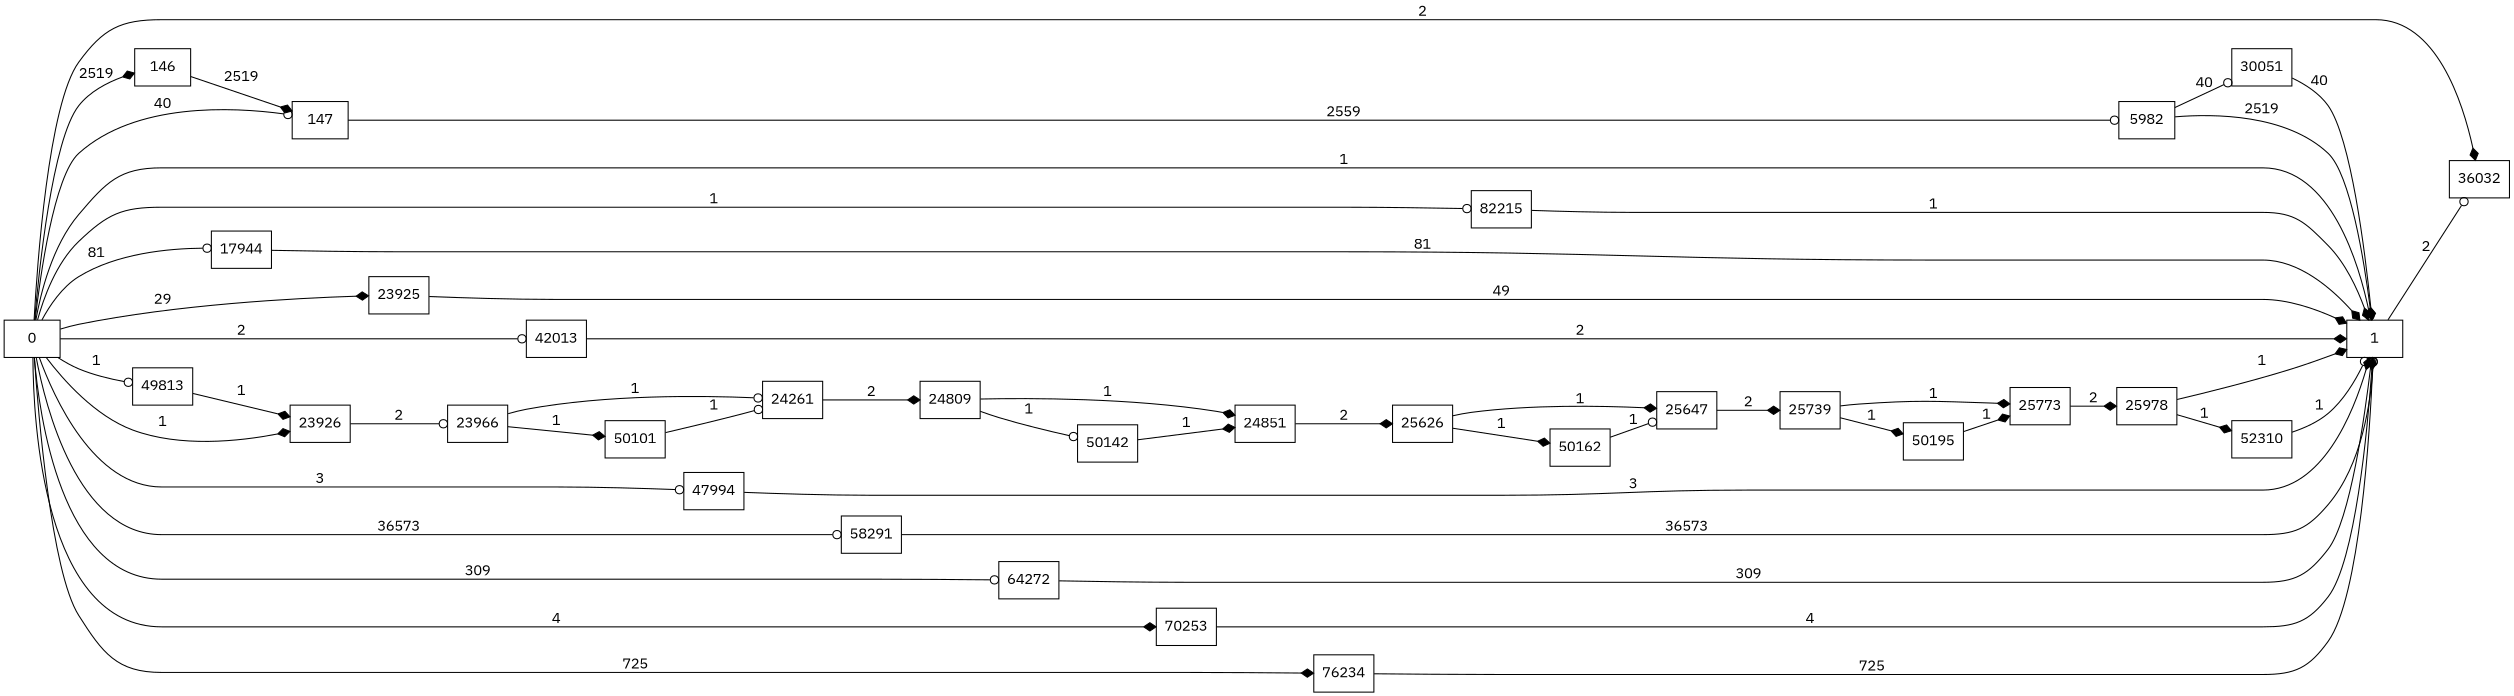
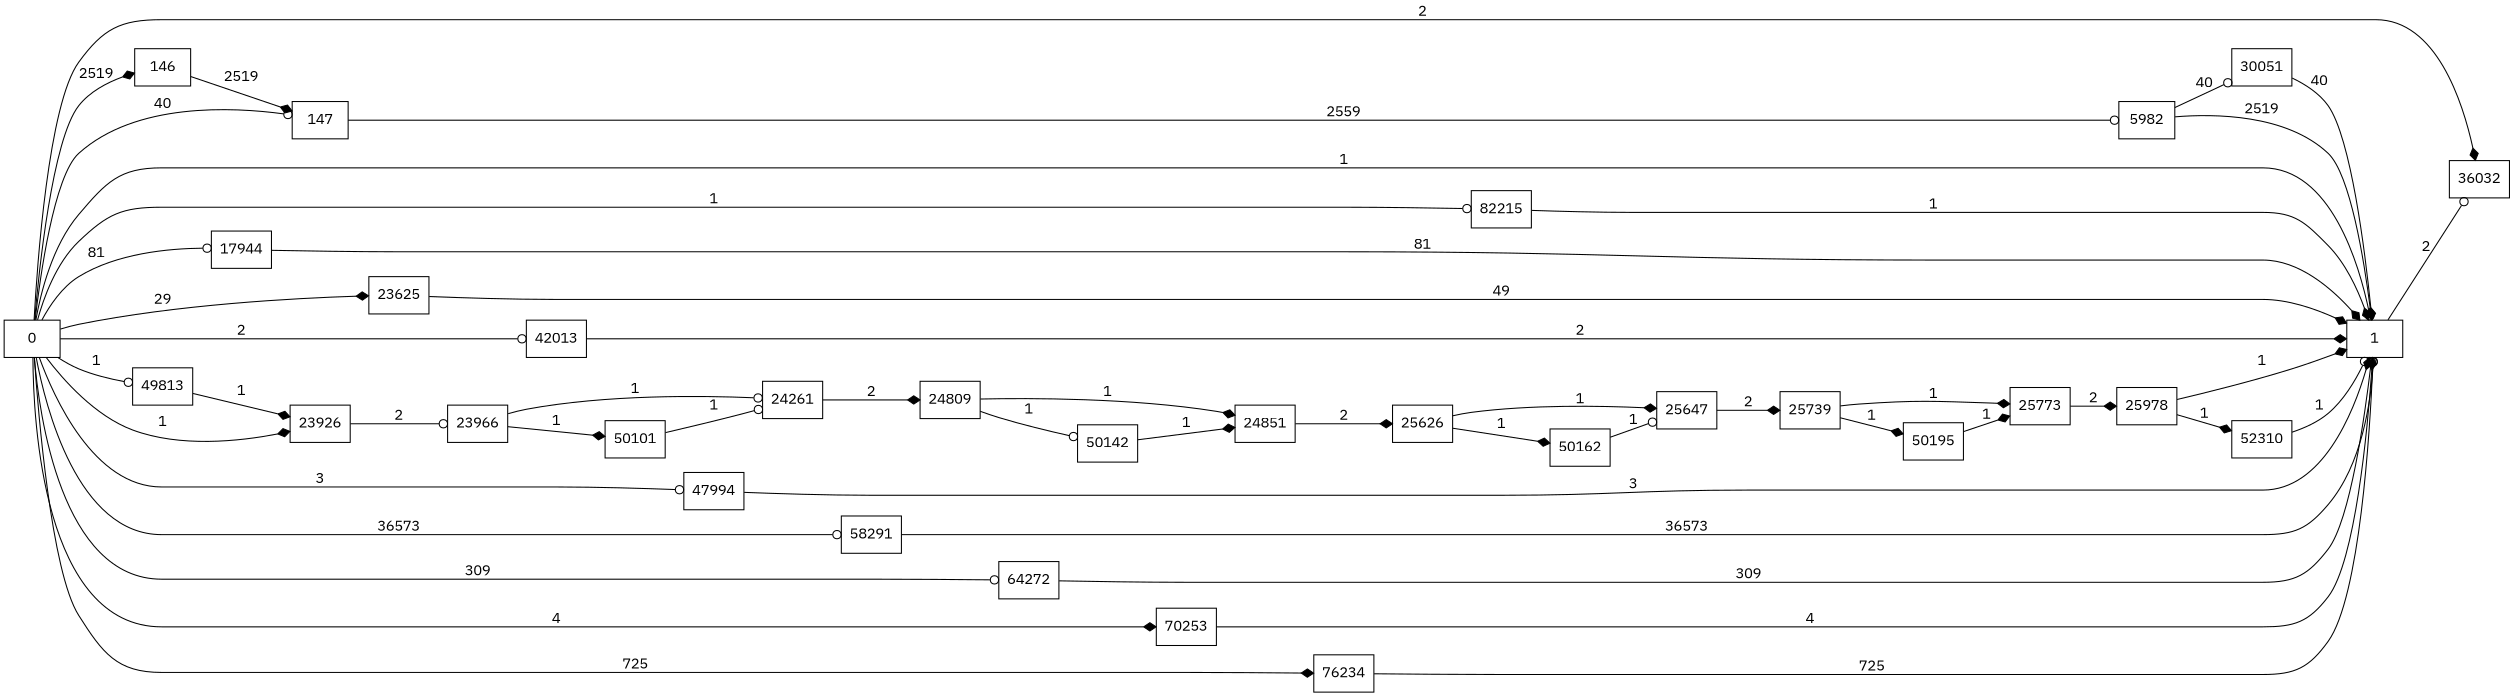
node "23925": label "23925" -> "23625"
